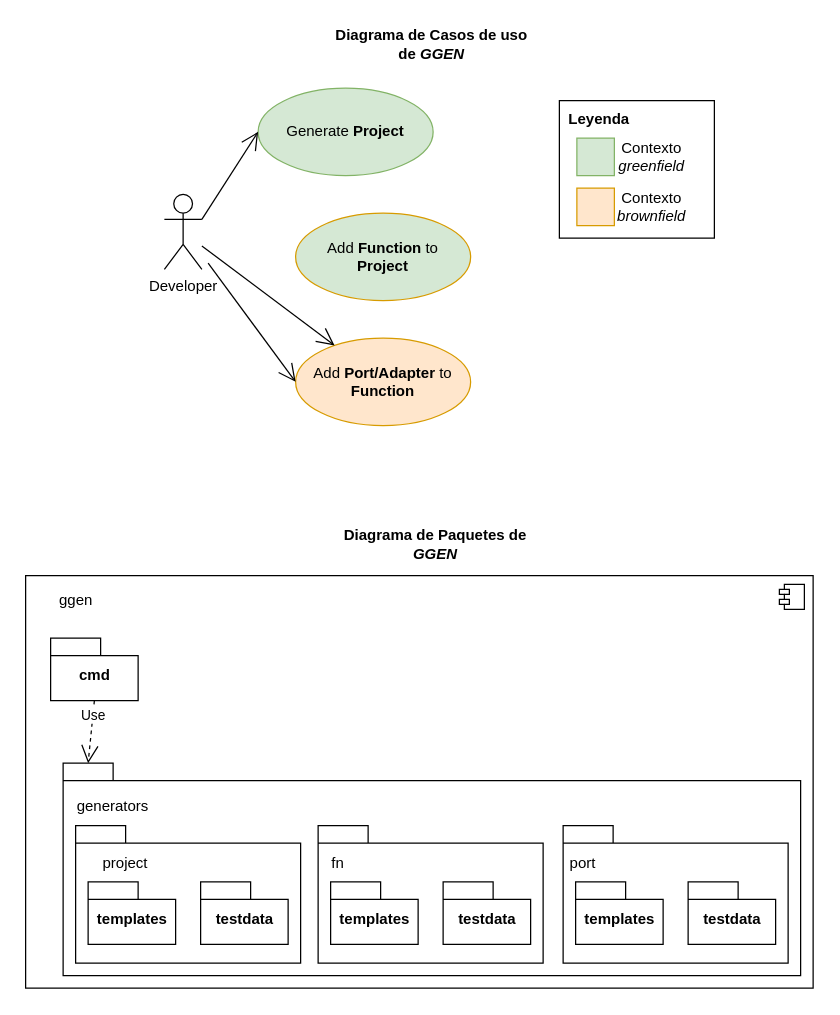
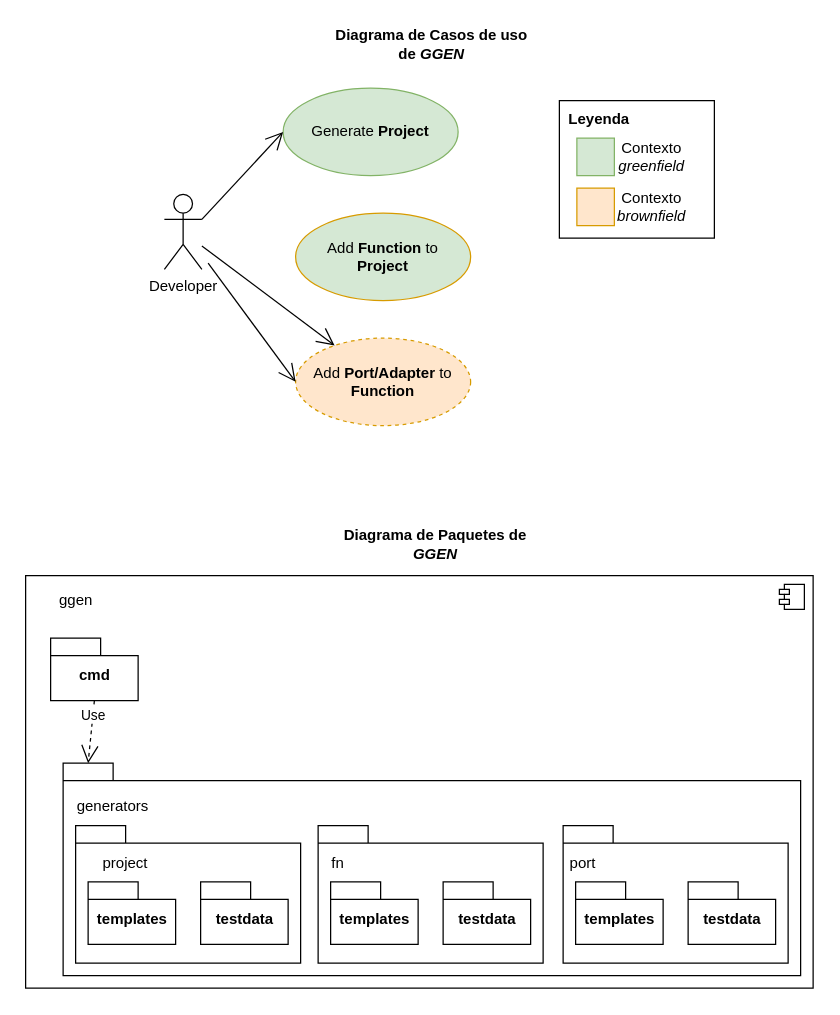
node "Generate Project": moved (346, 132) -> (371, 132)
node "Add Port/Adapter to Function": style solid -> dashed
